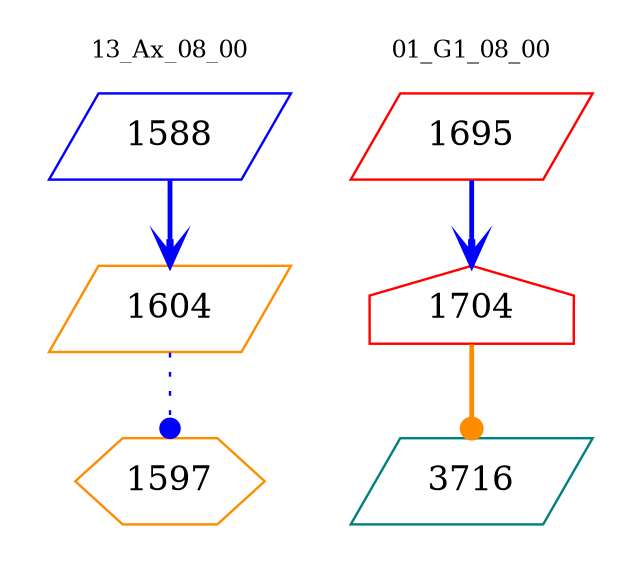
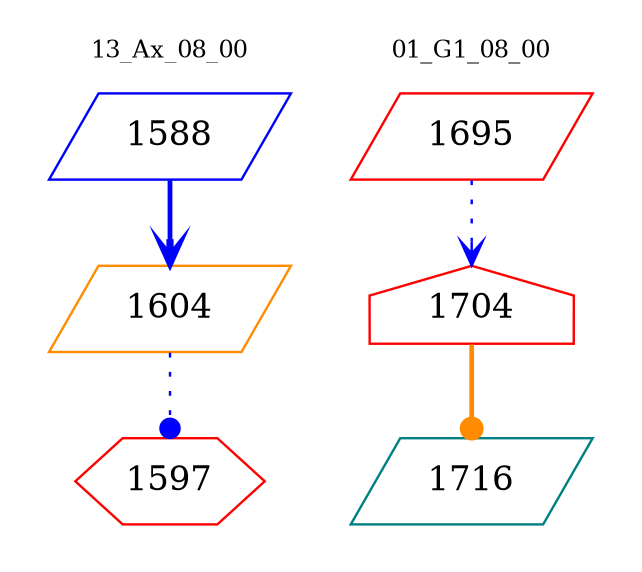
edge "1695" -> "1704": style bold -> dotted
node "1597": color darkorange -> red
node "3716": label "3716" -> "1716"
